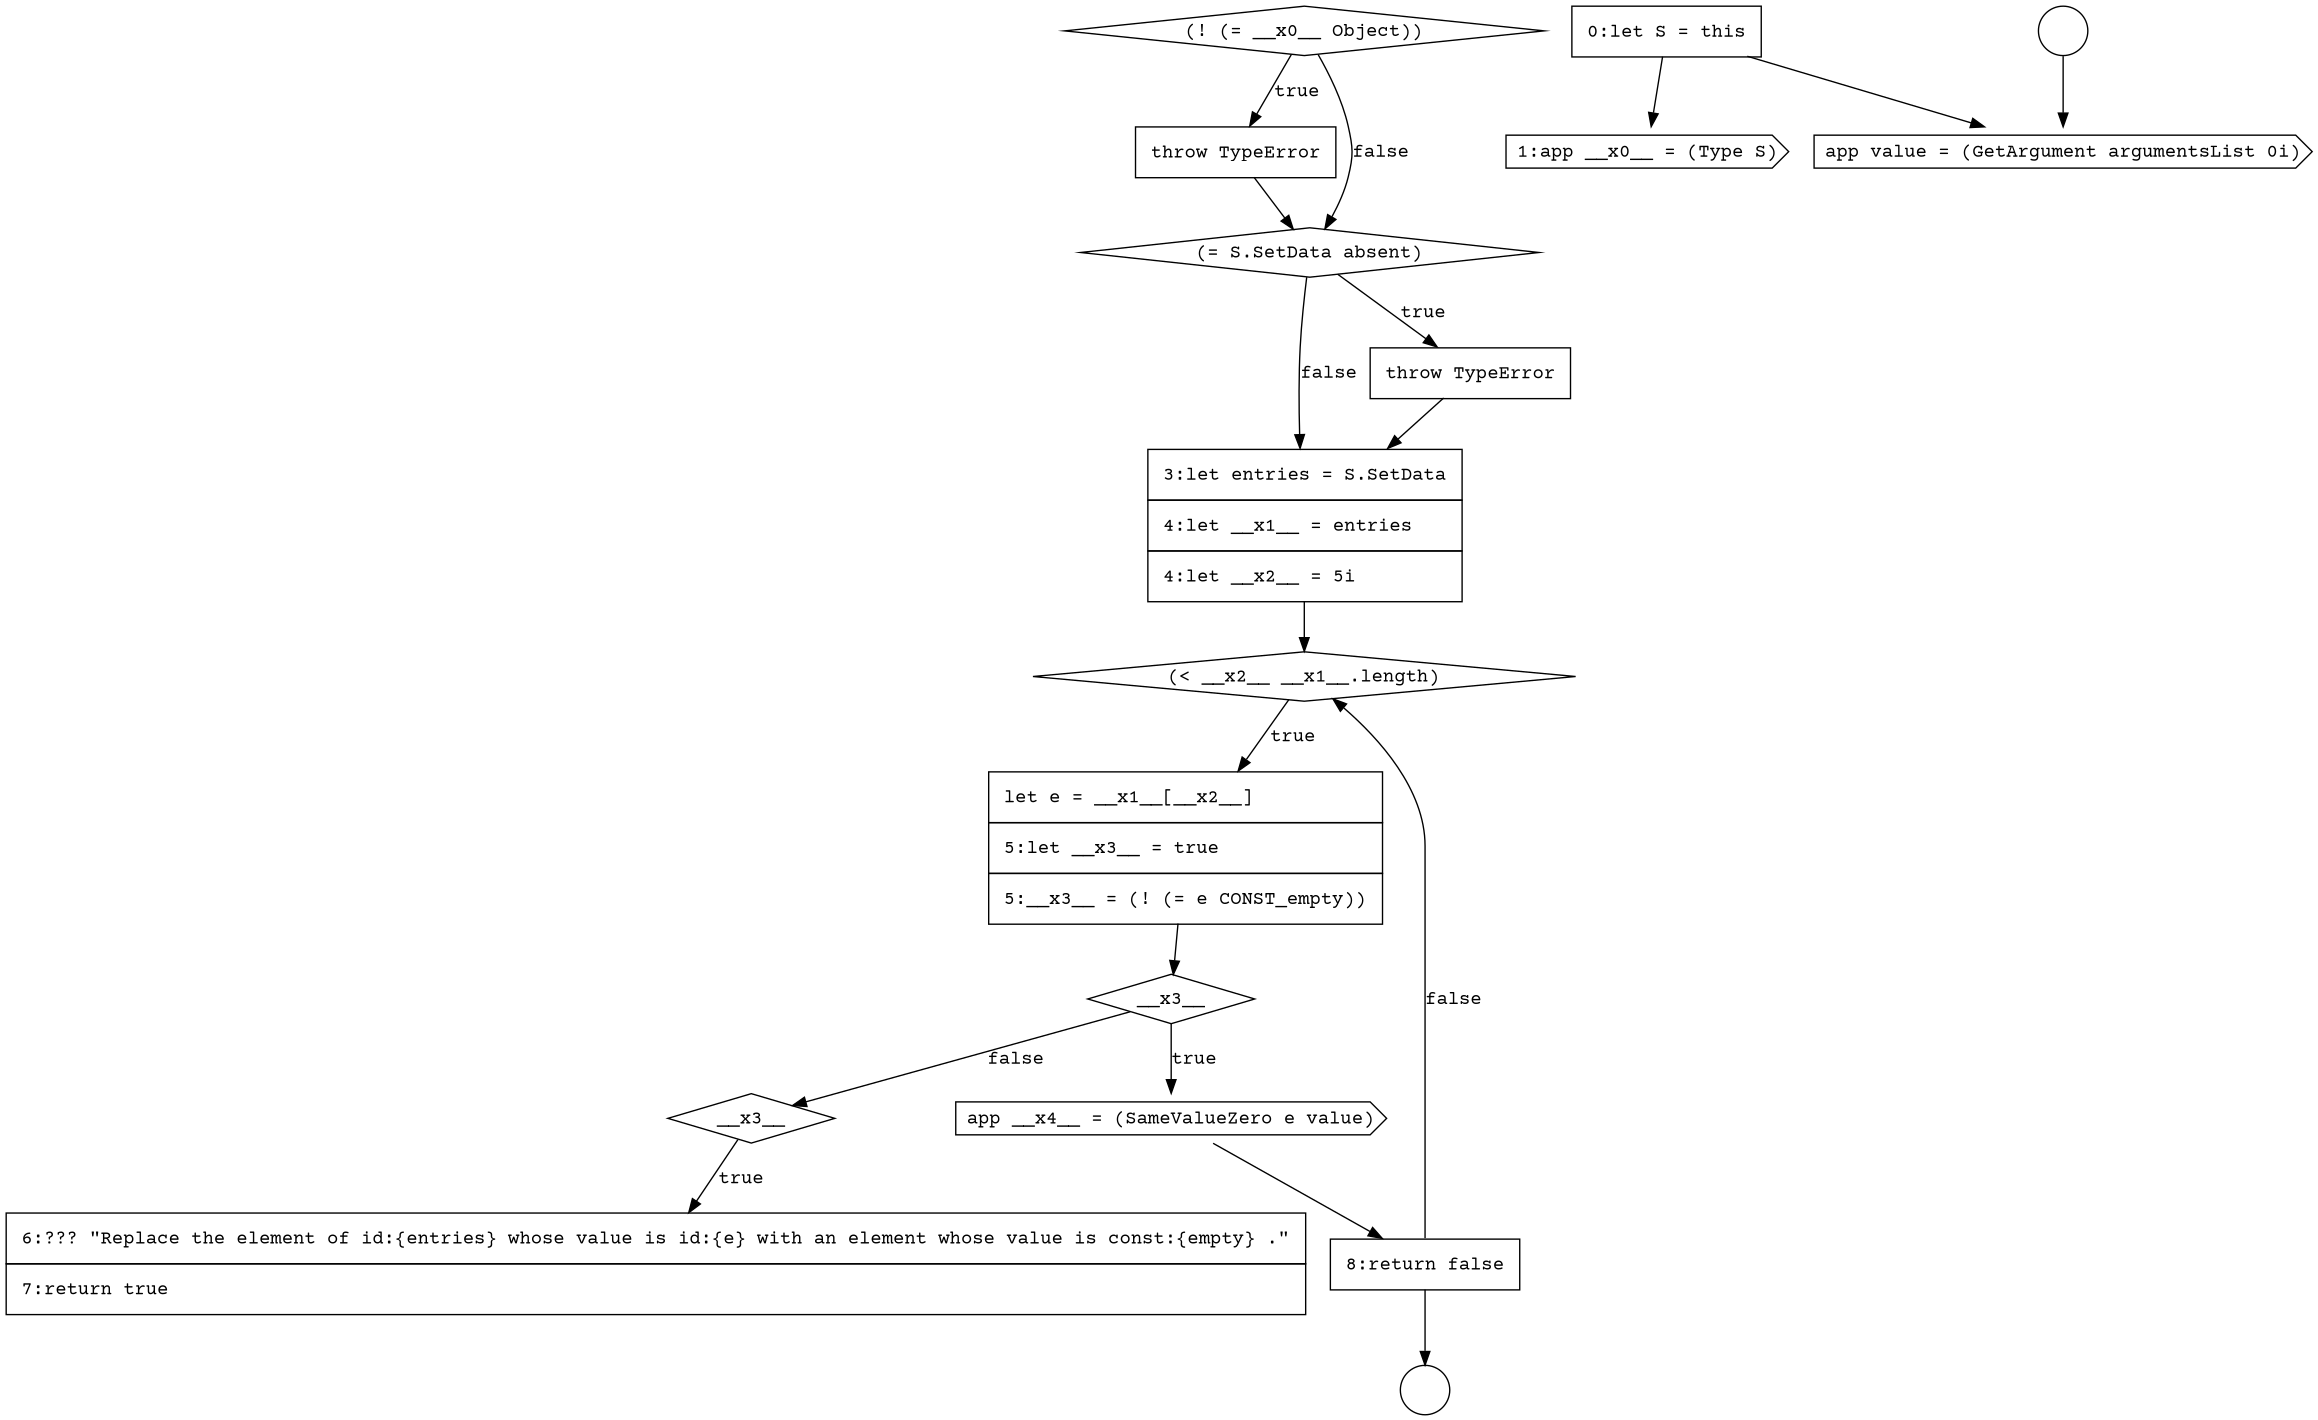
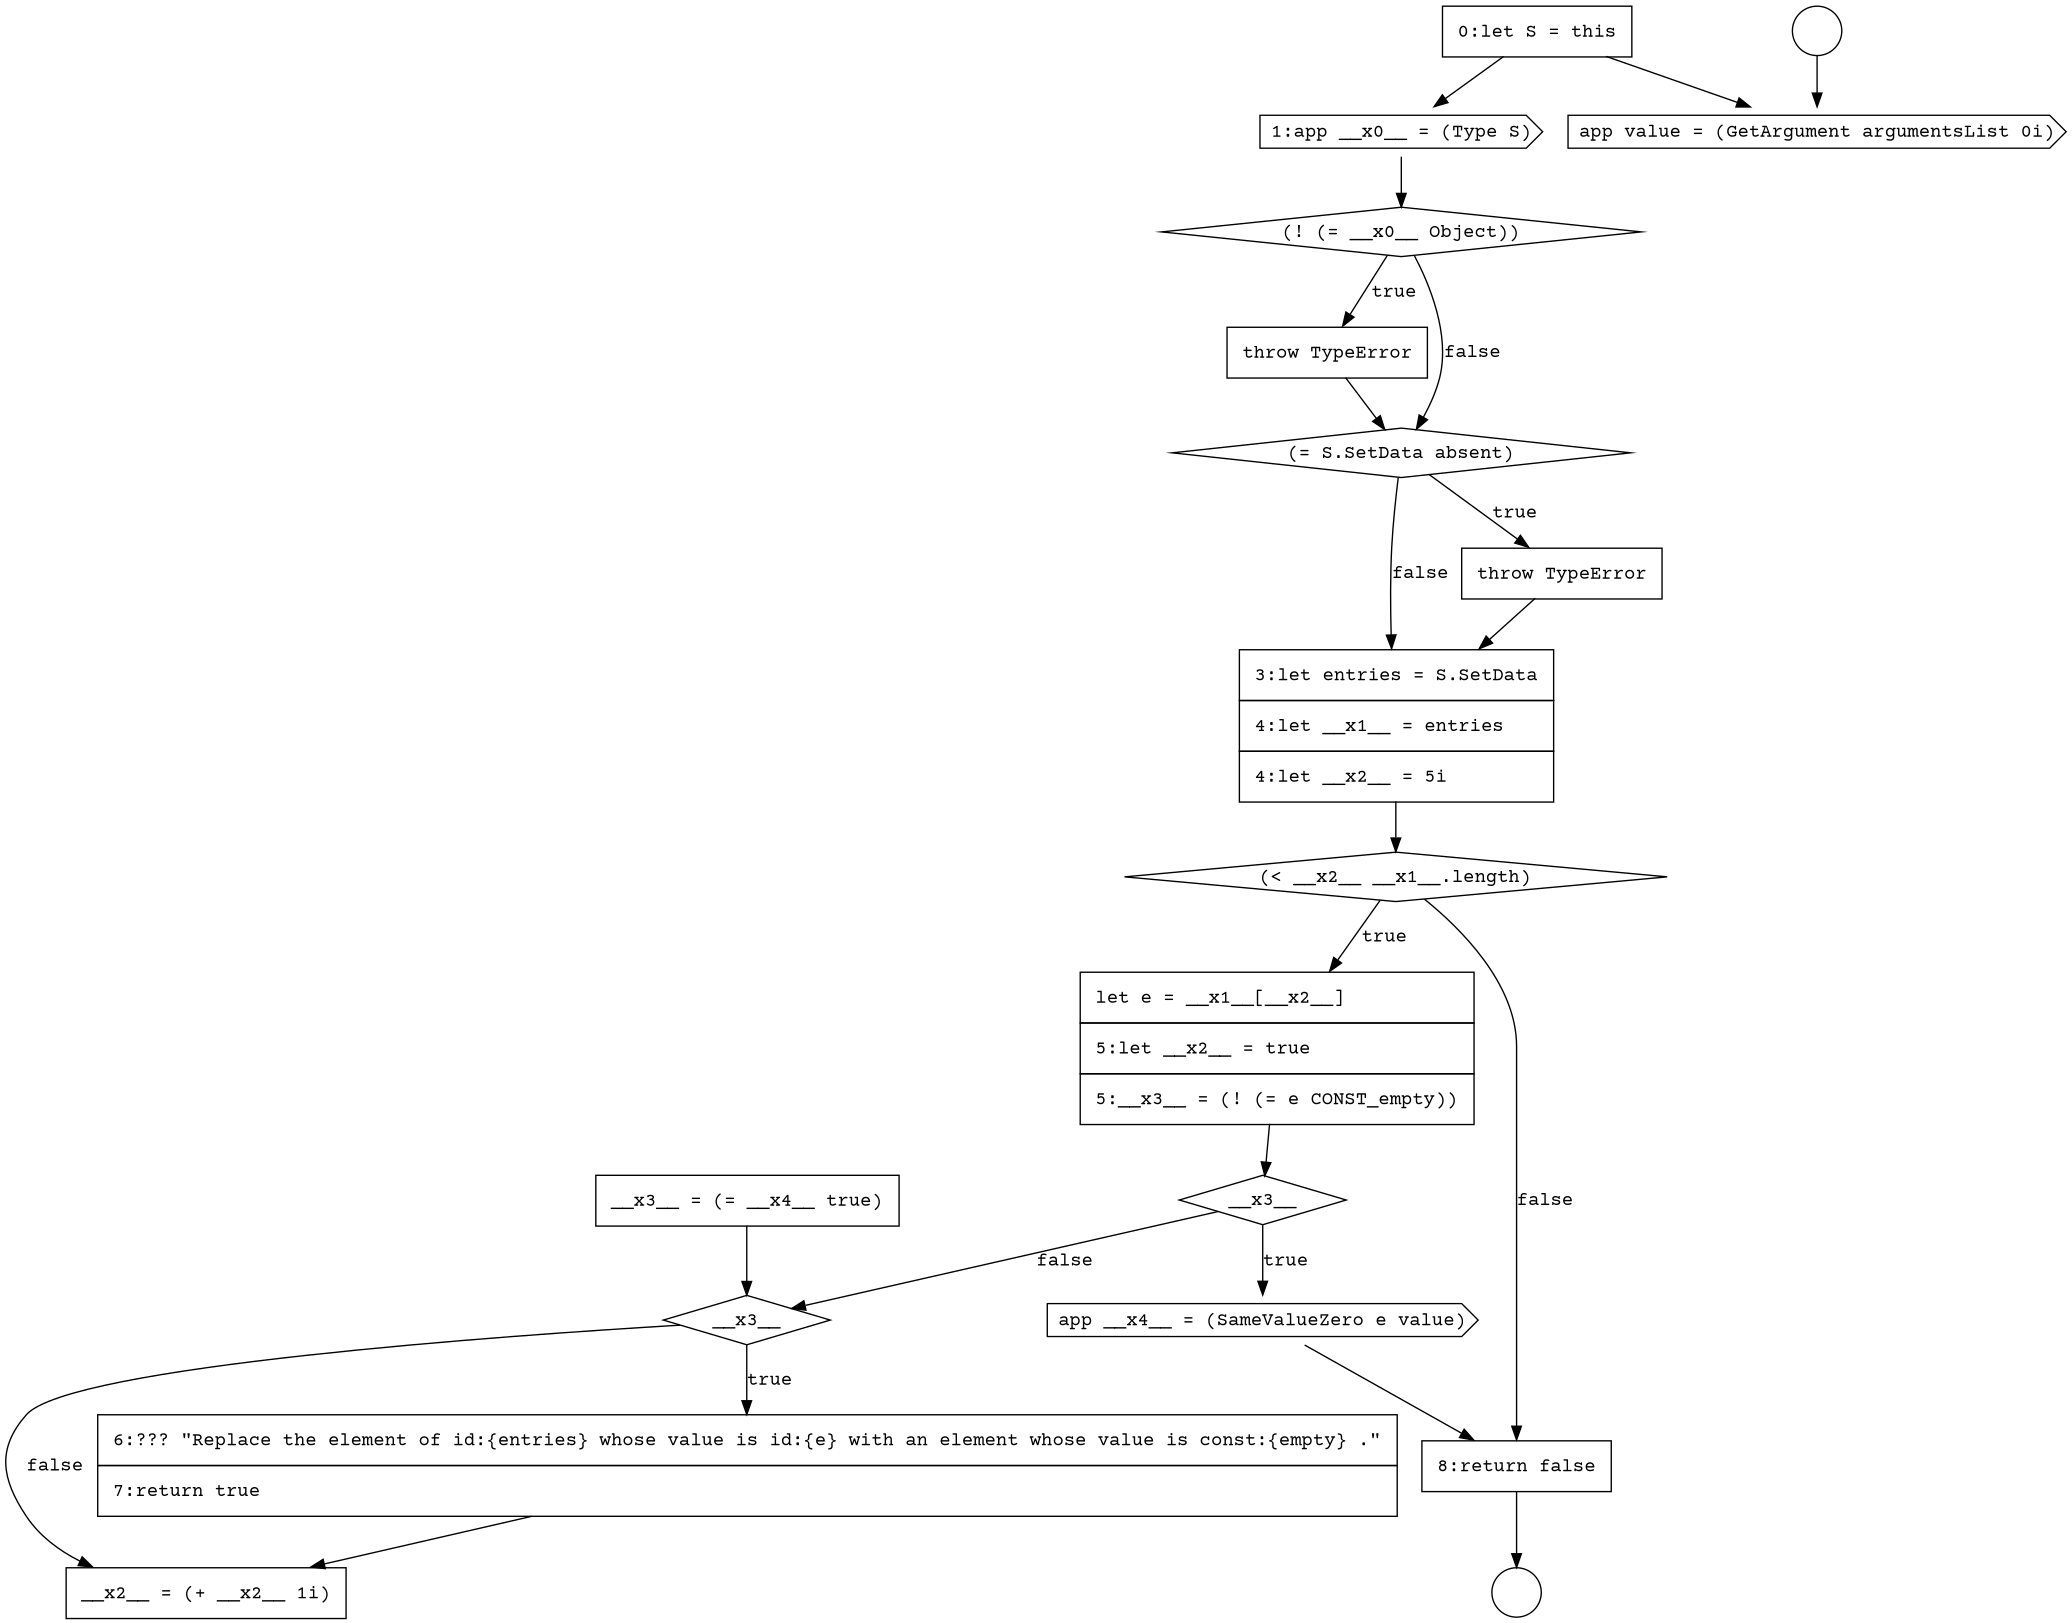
edge "1:app __x0__ = (Type S)" -> "(! (= __x0__ Object))": added
node "let e = __x1__[__x2__]": text "5:let __x3__ = true" -> "5:let __x2__ = true"
edge "8:return false" -> "(< __x2__ __x1__.length)": reversed
node "__x3__ = (= __x4__ true)": added
node "__x2__ = (+ __x2__ 1i)": added
